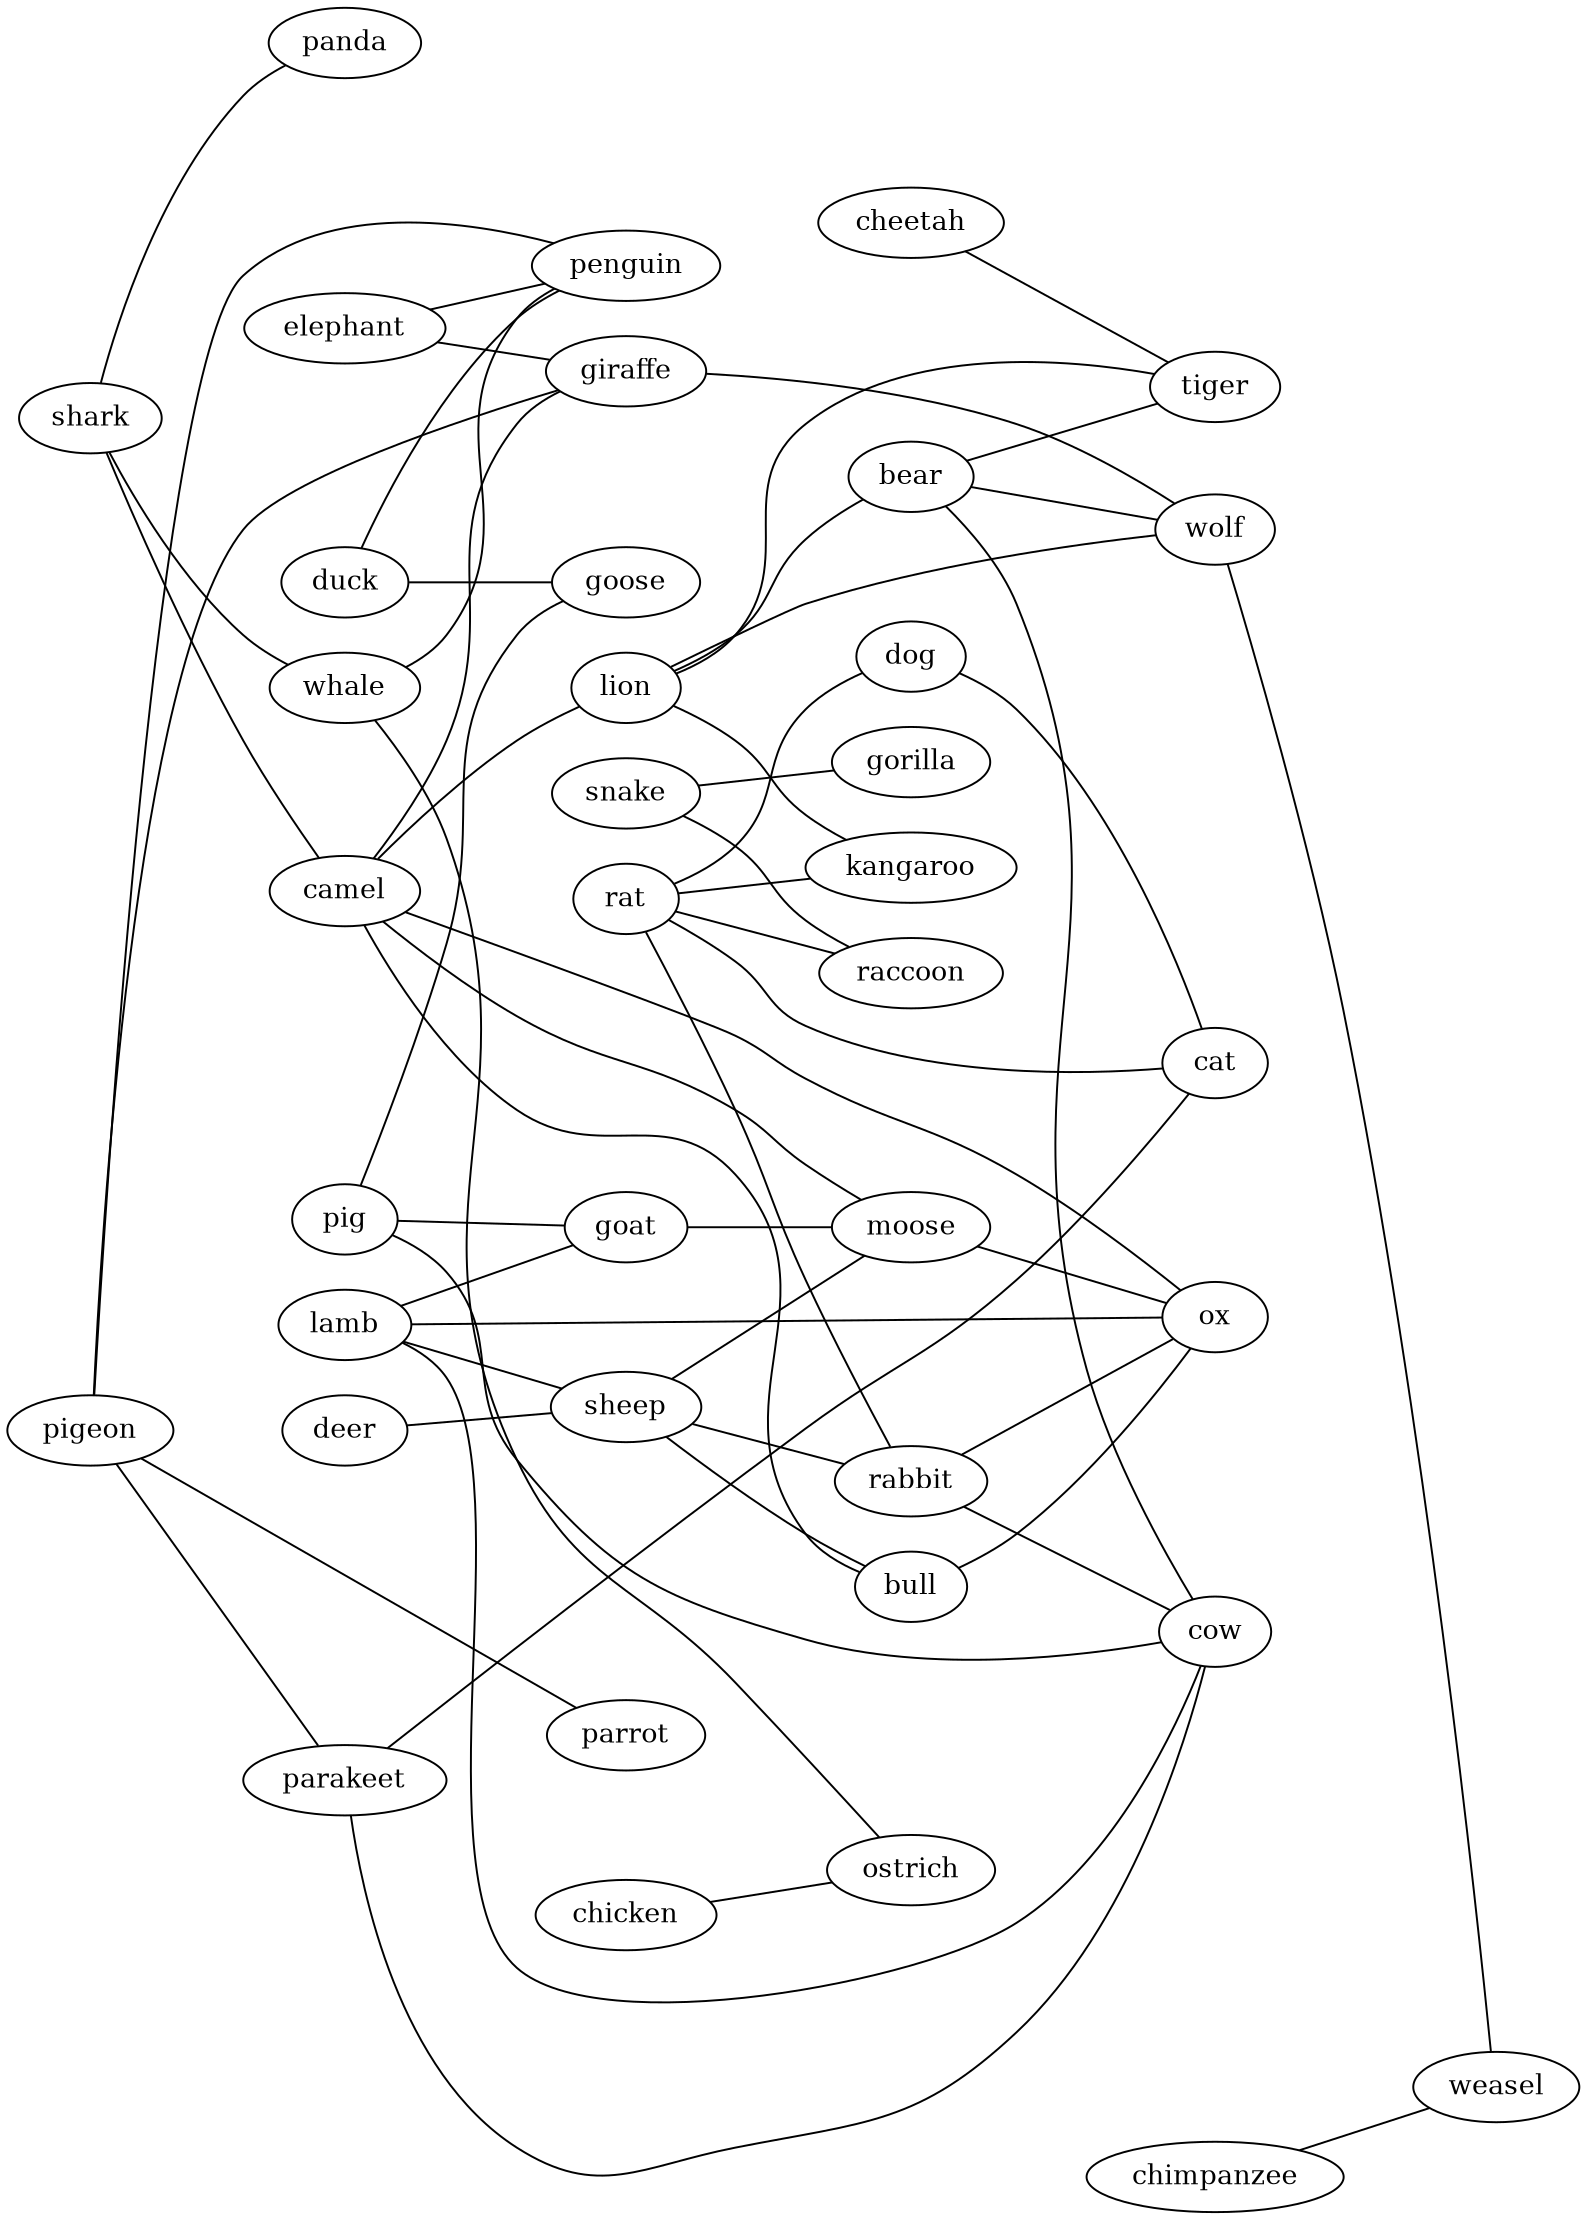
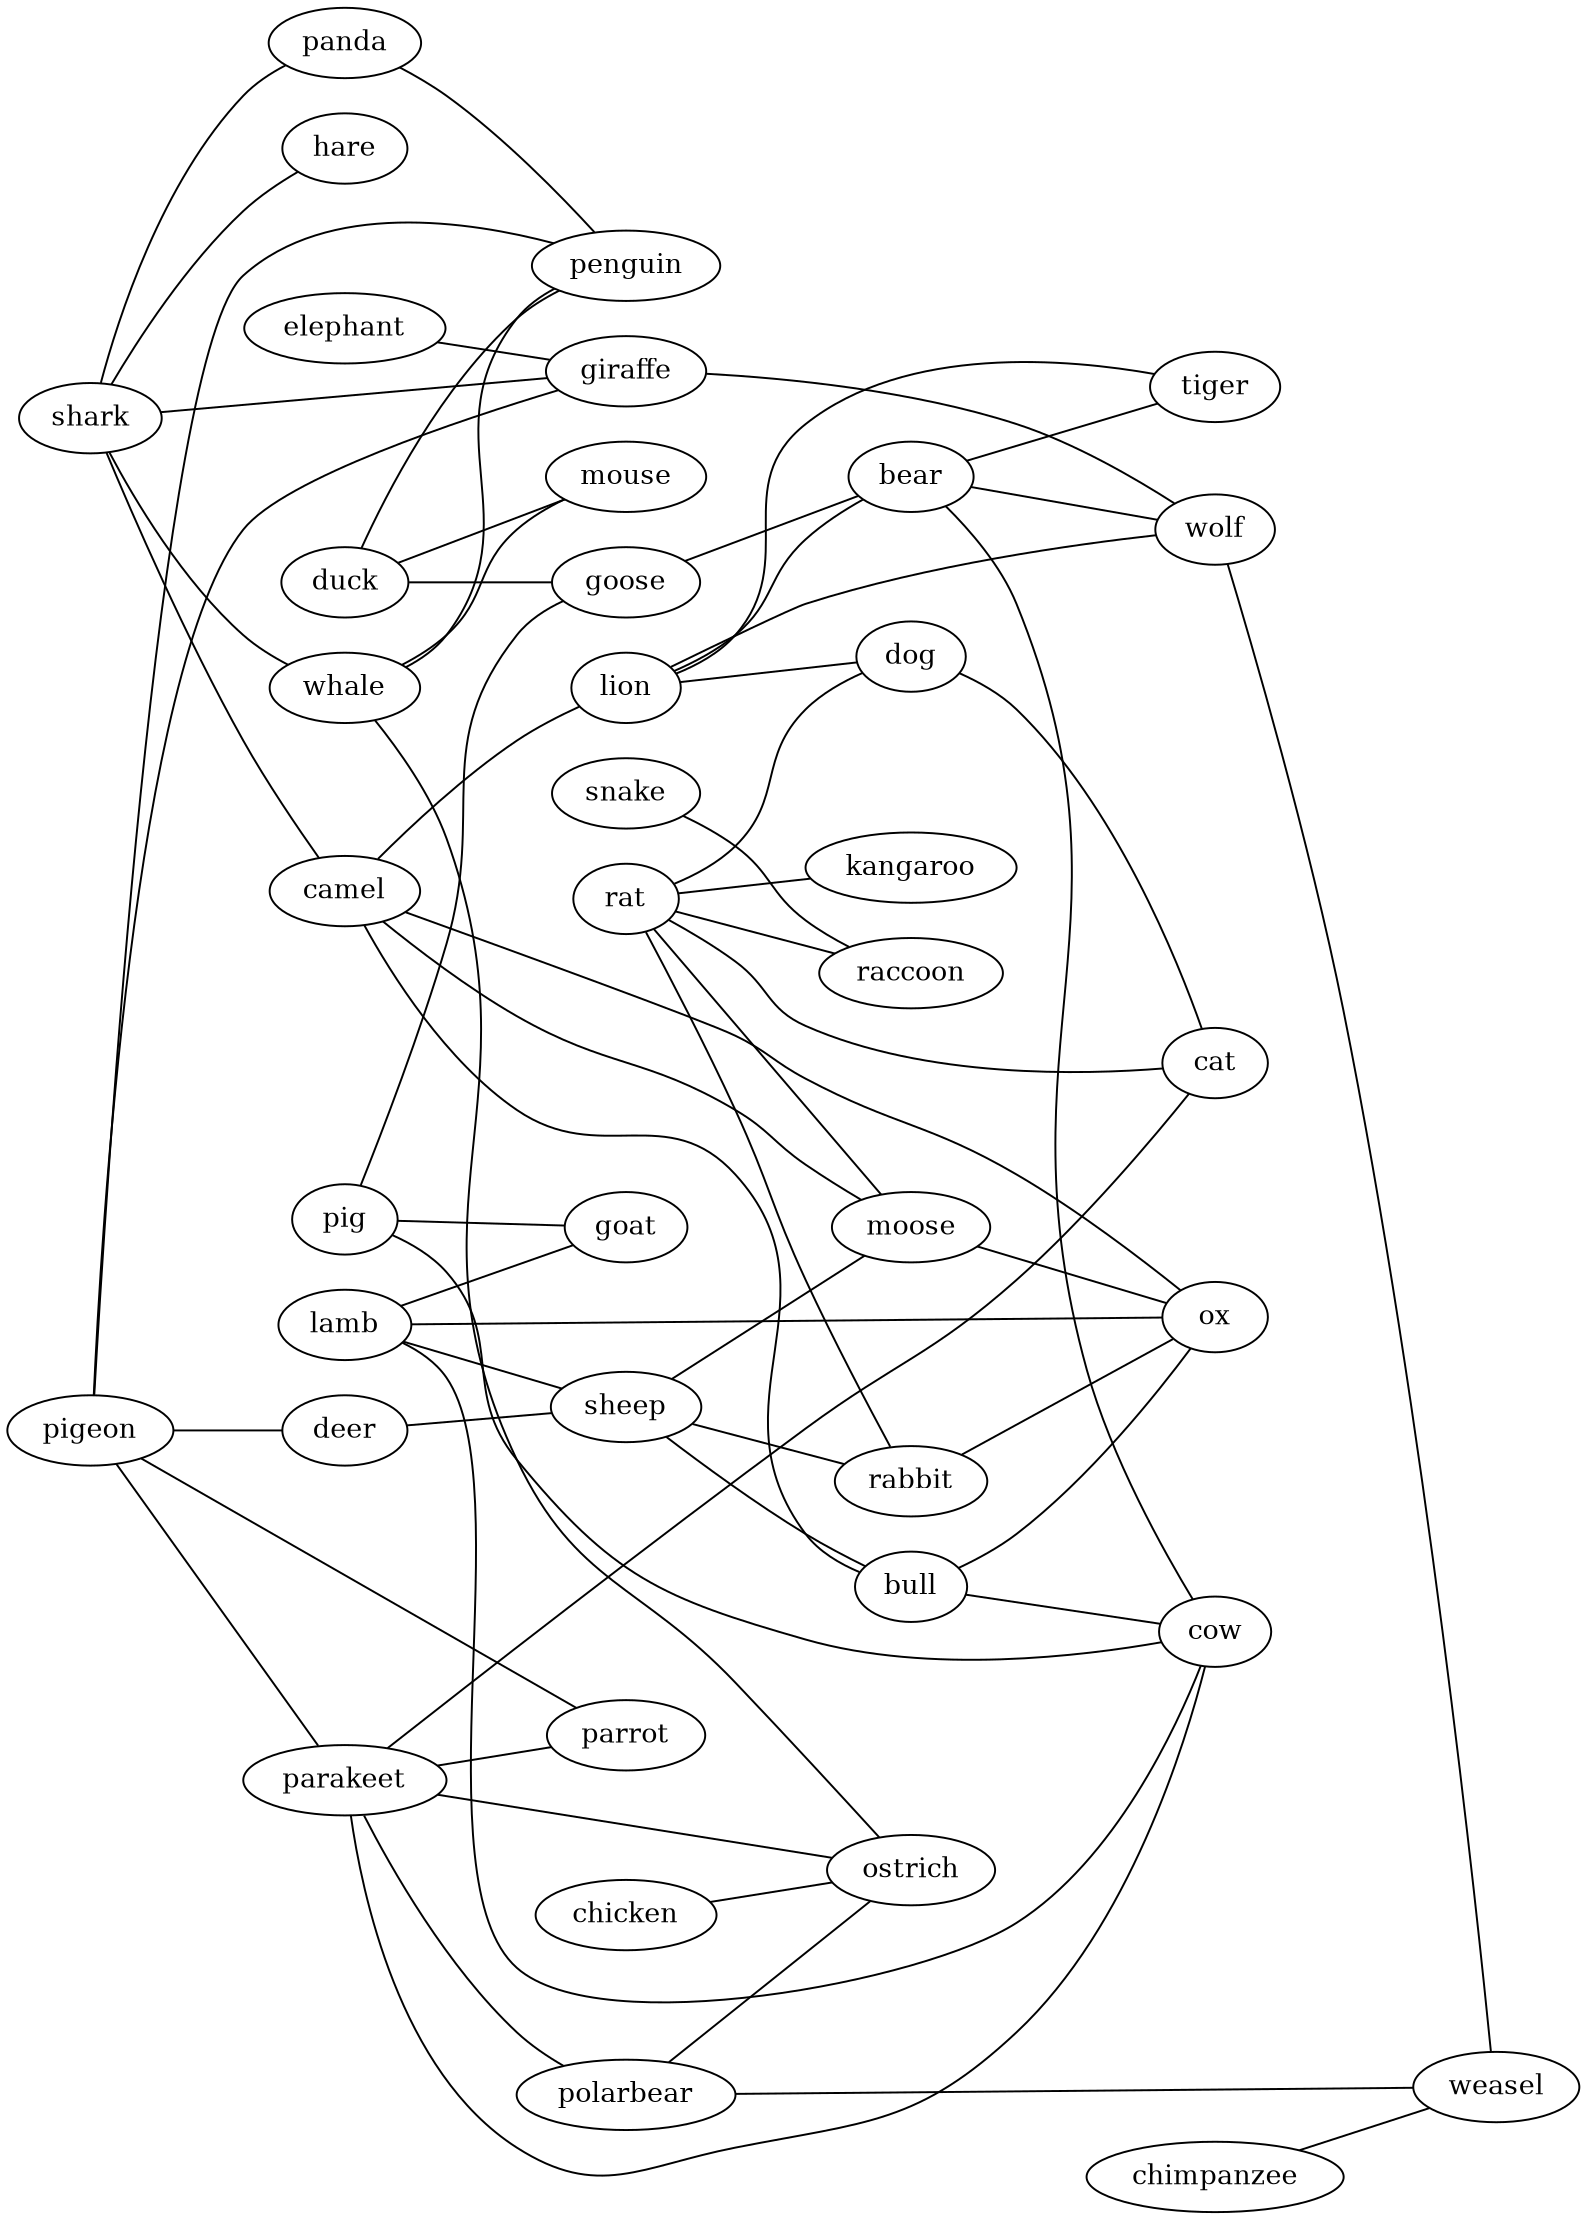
node "hare": added
node "cheetah": removed
edge "penguin" -- "elephant": now "penguin" -- "panda"
node "mouse": added
edge "bear" -- "goose": added
edge "giraffe" -- "camel": now "giraffe" -- "shark"
node "gorilla": removed
edge "lion" -- "kangaroo": now "lion" -- "dog"
edge "goat" -- "moose": now "rat" -- "moose"
edge "pigeon" -- "deer": added
edge "rabbit" -- "cow": now "bull" -- "cow"
edge "parrot" -- "parakeet": added
edge "parakeet" -- "ostrich": added
node "polarbear": added
